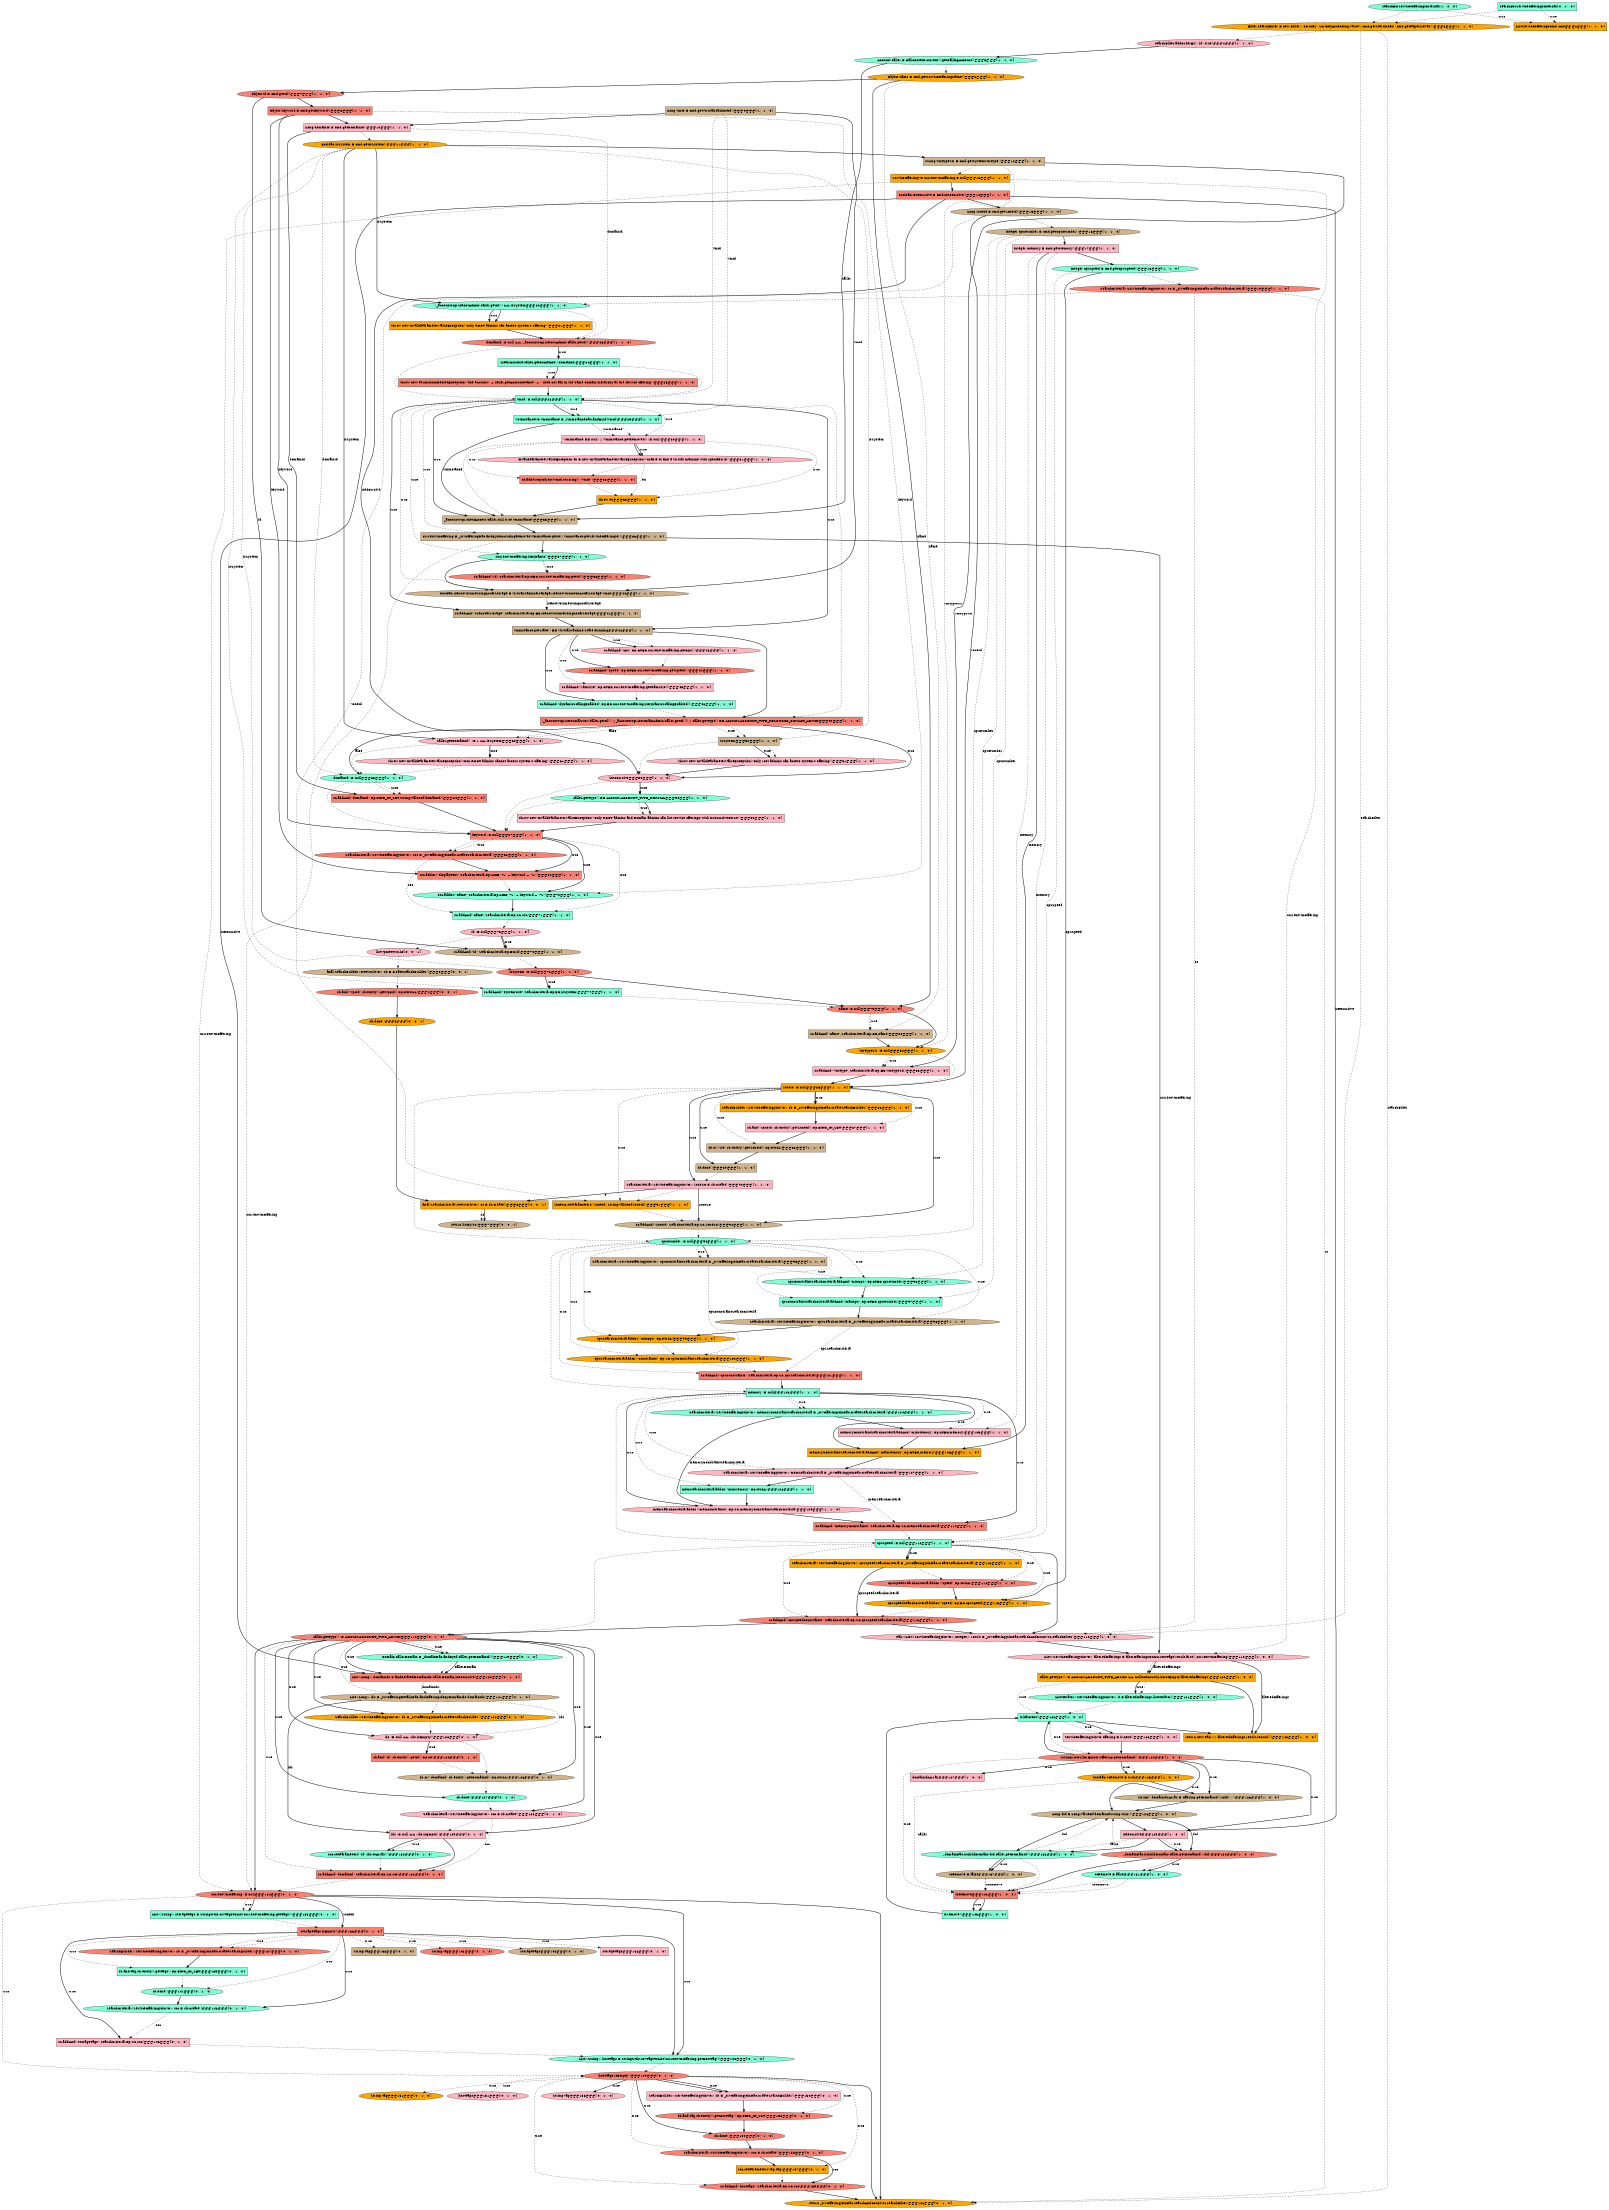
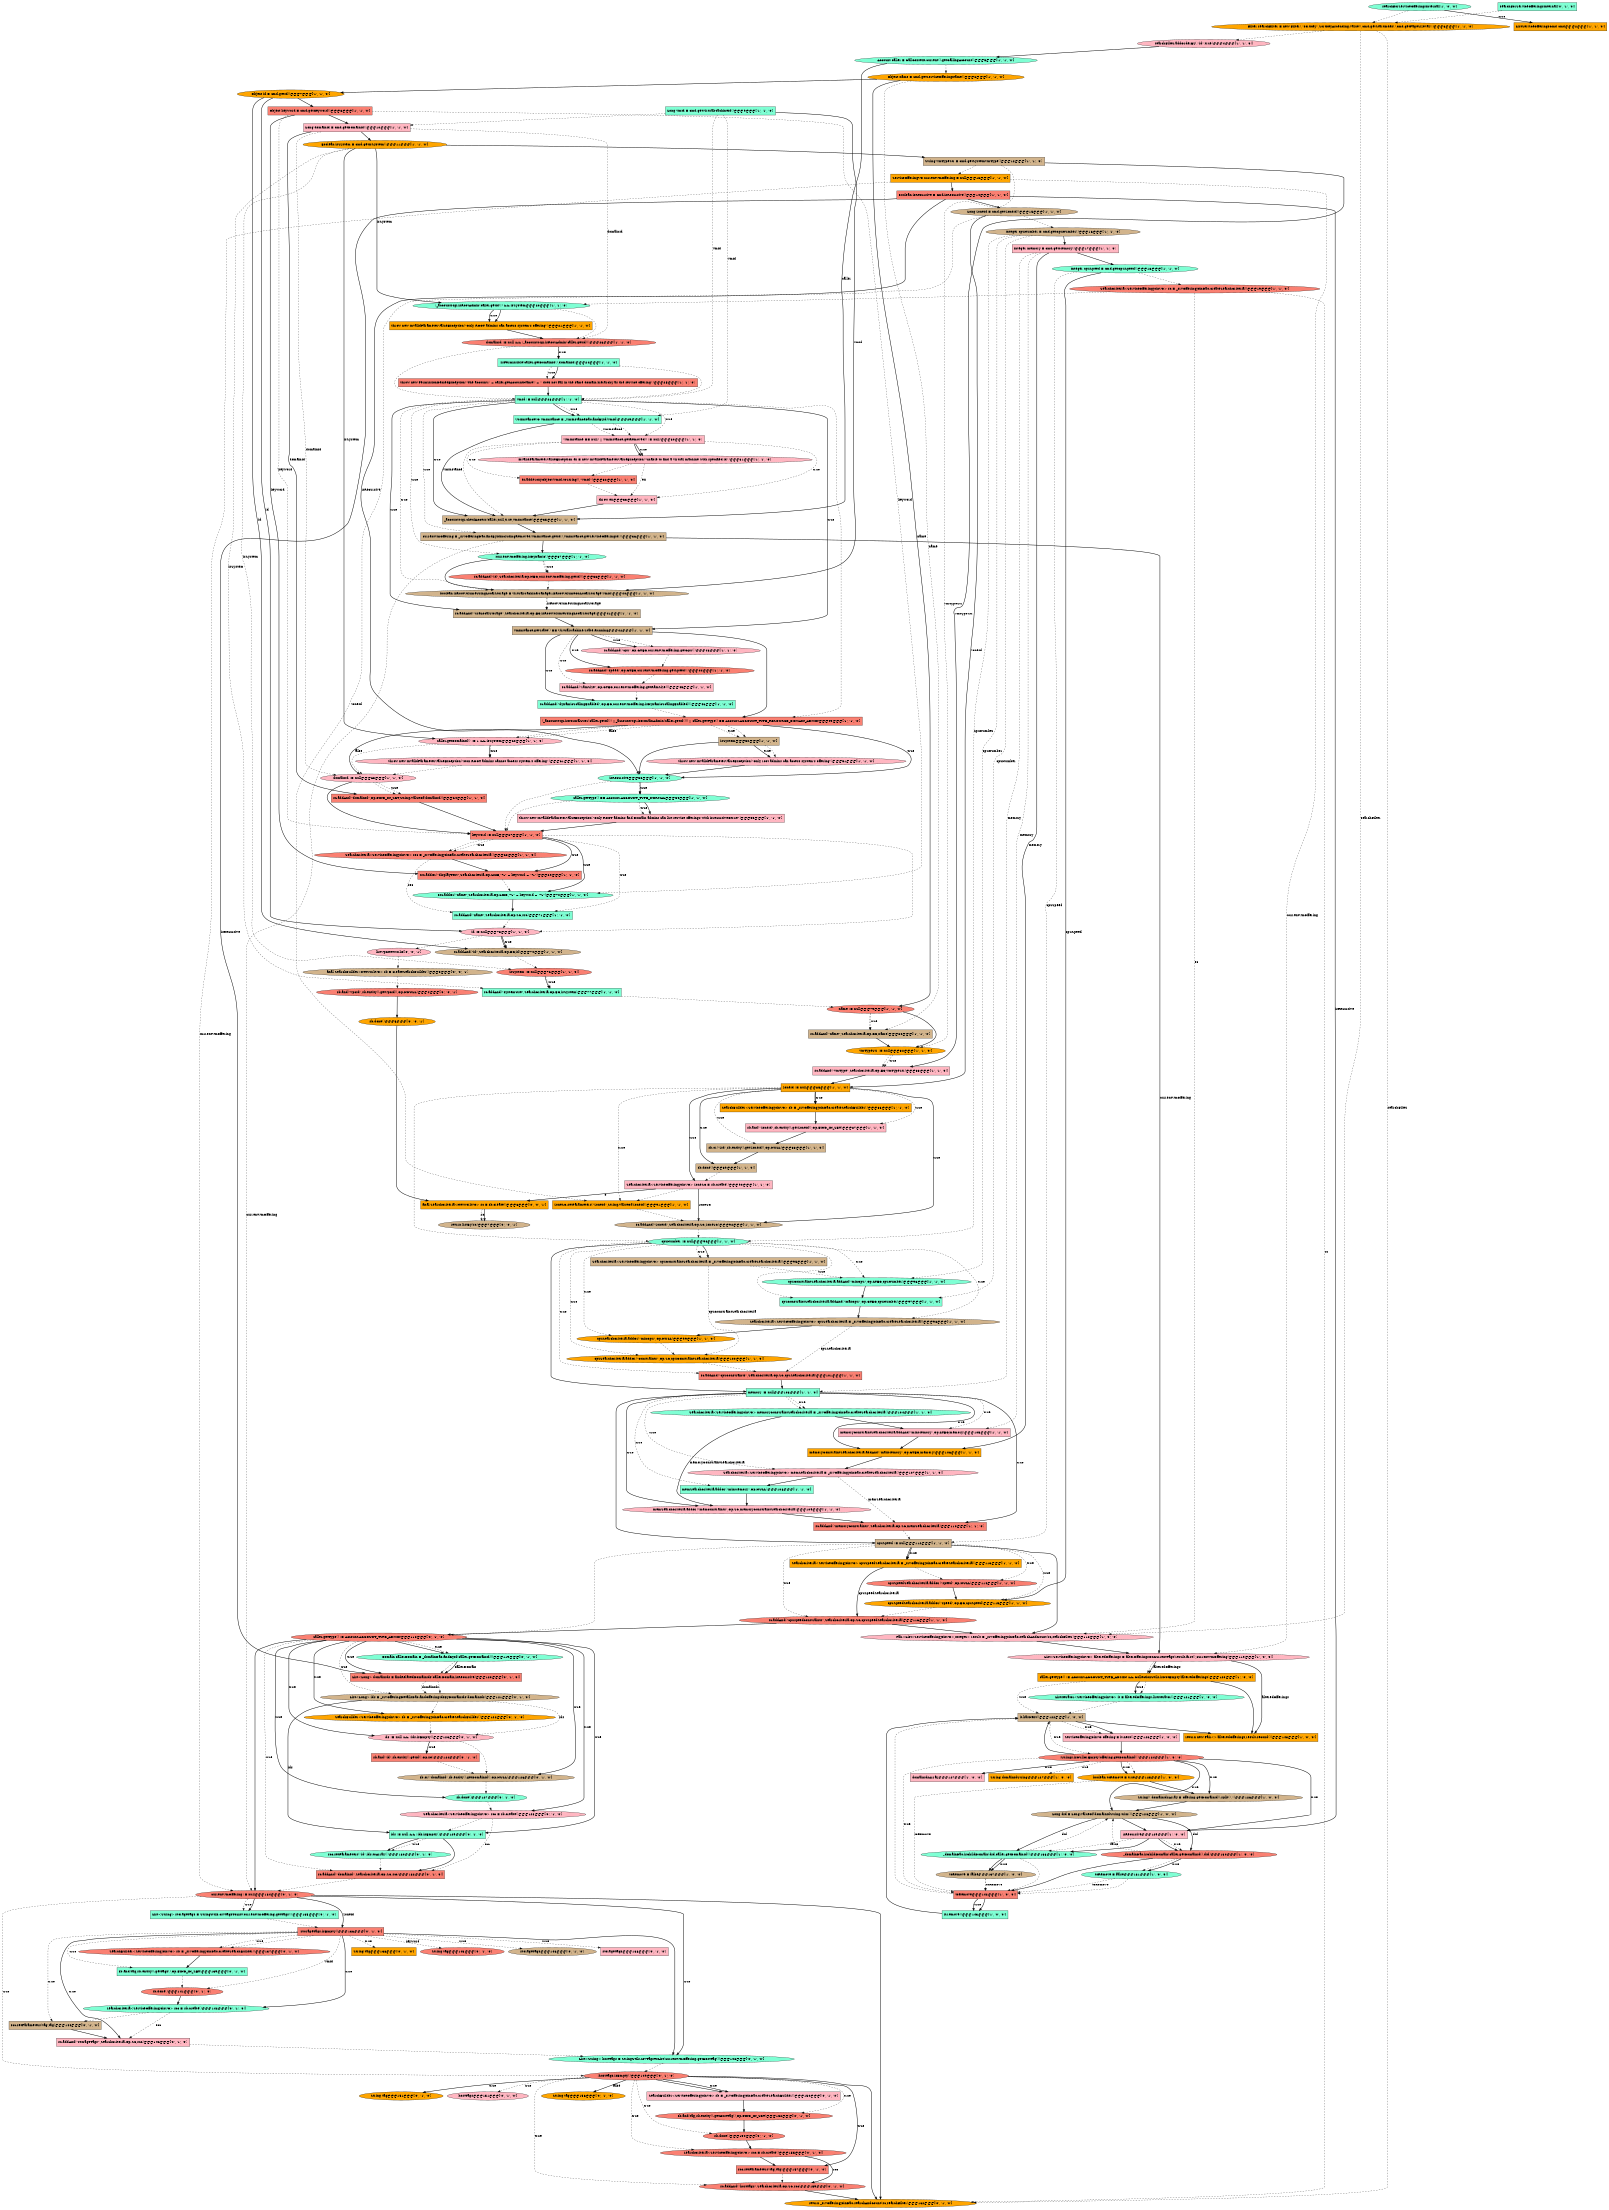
edge "searchForServiceOfferingsInternal['1', '0', '0']" -> "ListServiceOfferingsCmd cmd@@@2@@@['1', '1', '0']": style dashed -> bold
edge "searchForServiceOfferingsInternal['0', '1', '0']" -> "ListServiceOfferingsCmd cmd@@@2@@@['1', '1', '0']": removed, label "true"
node "Object id = cmd.getId()@@@7@@@['1', '1', '0']": fillcolor salmon -> orange
node "Long vmId = cmd.getVirtualMachineId()@@@9@@@['1', '1', '0']": fillcolor tan -> aquamarine
edge "Long vmId = cmd.getVirtualMachineId()@@@9@@@['1', '1', '0']" -> "Long domainId = cmd.getDomainId()@@@10@@@['1', '1', '0']": style bold -> dashed
edge "Long domainId = cmd.getDomainId()@@@10@@@['1', '1', '0']" -> "Boolean isSystem = cmd.getIsSystem()@@@11@@@['1', '1', '0']": style dashed -> bold
edge "Boolean isSystem = cmd.getIsSystem()@@@11@@@['1', '1', '0']" -> "isSystem@@@50@@@['1', '1', '0']": removed, label "isSystem"
edge "Boolean isSystem = cmd.getIsSystem()@@@11@@@['1', '1', '0']" -> "domainId != null@@@63@@@['1', '1', '0']": now "Long domainId = cmd.getDomainId()@@@10@@@['1', '1', '0']" -> "domainId != null@@@63@@@['1', '1', '0']"
node "throw ex@@@33@@@['1', '1', '0']": fillcolor orange -> lightpink
edge "Object keyword = cmd.getKeyword()@@@8@@@['1', '1', '0']" -> "keyword != null@@@67@@@['1', '1', '0']": style bold -> dashed
edge "Object id = cmd.getId()@@@7@@@['1', '1', '0']" -> "id != null@@@73@@@['1', '1', '0']": added, label "id"
edge "isSystem@@@50@@@['1', '1', '0']" -> "isRecursive@@@53@@@['1', '1', '0']": style dashed -> bold
node "domainId != null@@@63@@@['1', '1', '0']": fillcolor aquamarine -> lightpink
node "isRecursive@@@53@@@['1', '1', '0']": fillcolor lightpink -> aquamarine
edge "domainId != null@@@63@@@['1', '1', '0']" -> "keyword != null@@@67@@@['1', '1', '0']": style dashed -> bold
edge "keyword != null@@@67@@@['1', '1', '0']" -> "id != null@@@73@@@['1', '1', '0']": added
edge "Integer memory = cmd.getMemory()@@@17@@@['1', '1', '0']" -> "cpuSpeed != null@@@112@@@['1', '1', '0']": now "Integer memory = cmd.getMemory()@@@17@@@['1', '1', '0']" -> "memory != null@@@103@@@['1', '1', '0']"
edge "isSystem != null@@@76@@@['1', '1', '0']" -> "name != null@@@79@@@['1', '1', '0']": removed
edge "vmTypeStr != null@@@82@@@['1', '1', '0']" -> "zoneId != null@@@85@@@['1', '1', '0']": removed
edge "cpuNumber != null@@@94@@@['1', '1', '0']" -> "memory != null@@@103@@@['1', '1', '0']": style dashed -> bold
edge "memory != null@@@103@@@['1', '1', '0']" -> "cpuSpeed != null@@@112@@@['1', '1', '0']": style dashed -> bold
node "cpuSpeed != null@@@112@@@['1', '1', '0']": fillcolor aquamarine -> tan
node "it.hasNext()@@@122@@@['1', '0', '0']": fillcolor aquamarine -> tan
edge "toRemove@@@142@@@['1', '0', '0']" -> "it.hasNext()@@@122@@@['1', '0', '0']": added
node "String domainIdString@@@127@@@['1', '0', '0']": added
node "ids != null && !ids.isEmpty()@@@129@@@['0', '1', '0']": fillcolor lightpink -> aquamarine
edge "boolean toRemove = true@@@125@@@['1', '0', '0']" -> "toRemove@@@142@@@['1', '0', '0']": label "caller" -> "toRemove"
edge "!storageTags.isEmpty()@@@136@@@['0', '1', '0']" -> "String tag@@@143@@@['0', '1', '0']": label "true" -> "keyword"
node "String tag@@@138@@@['0', '1', '0']": fillcolor tan -> orange
edge "!storageTags.isEmpty()@@@136@@@['0', '1', '0']" -> "sb.done()@@@141@@@['0', '1', '0']": label "true" -> "vmId"
node "sb.done()@@@141@@@['0', '1', '0']": fillcolor aquamarine -> salmon
node "scc.setParameters(tag,tag)@@@144@@@['0', '1', '0']": added
edge "hostTags@@@151@@@['0', '1', '0']" -> "!hostTags.isEmpty()@@@149@@@['0', '1', '0']": reversed
edge "!hostTags.isEmpty()@@@149@@@['0', '1', '0']" -> "scc.setParameters(tag,tag)@@@157@@@['0', '1', '0']": style dashed -> bold
edge "!hostTags.isEmpty()@@@149@@@['0', '1', '0']" -> "String tag@@@151@@@['0', '1', '0']": style dashed -> bold
edge "!hostTags.isEmpty()@@@149@@@['0', '1', '0']" -> "String tag@@@156@@@['0', '1', '0']": label "true" -> "false"
node "String tag@@@156@@@['0', '1', '0']": fillcolor lightpink -> orange
edge "!hostTags.isEmpty()@@@149@@@['0', '1', '0']" -> "sb.done()@@@154@@@['0', '1', '0']": style bold -> dashed
node "scc.setParameters(tag,tag)@@@157@@@['0', '1', '0']": fillcolor orange -> salmon
